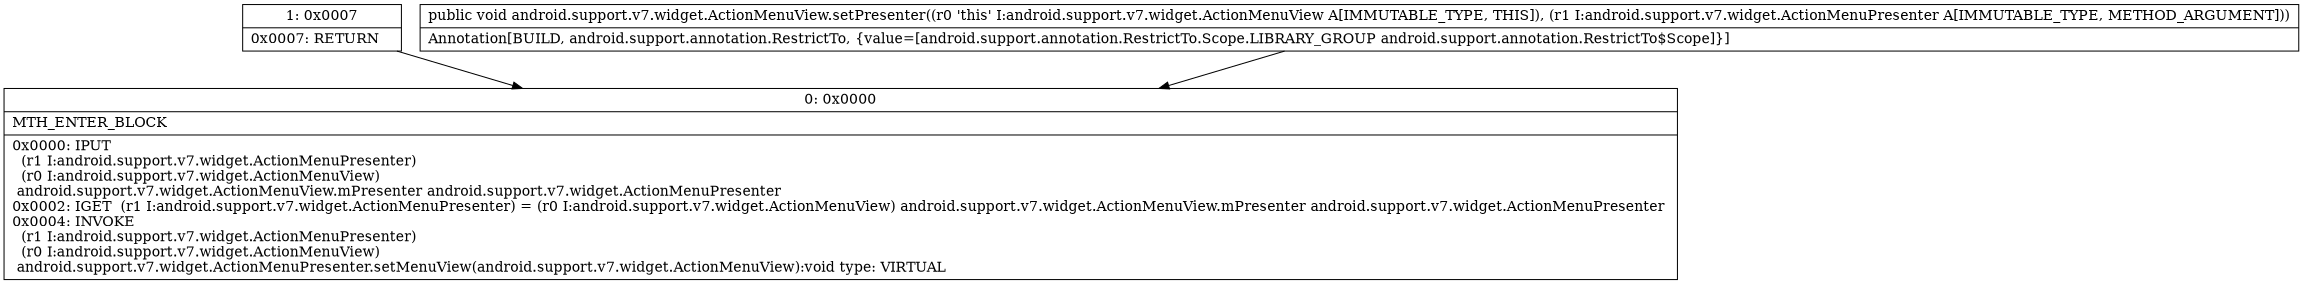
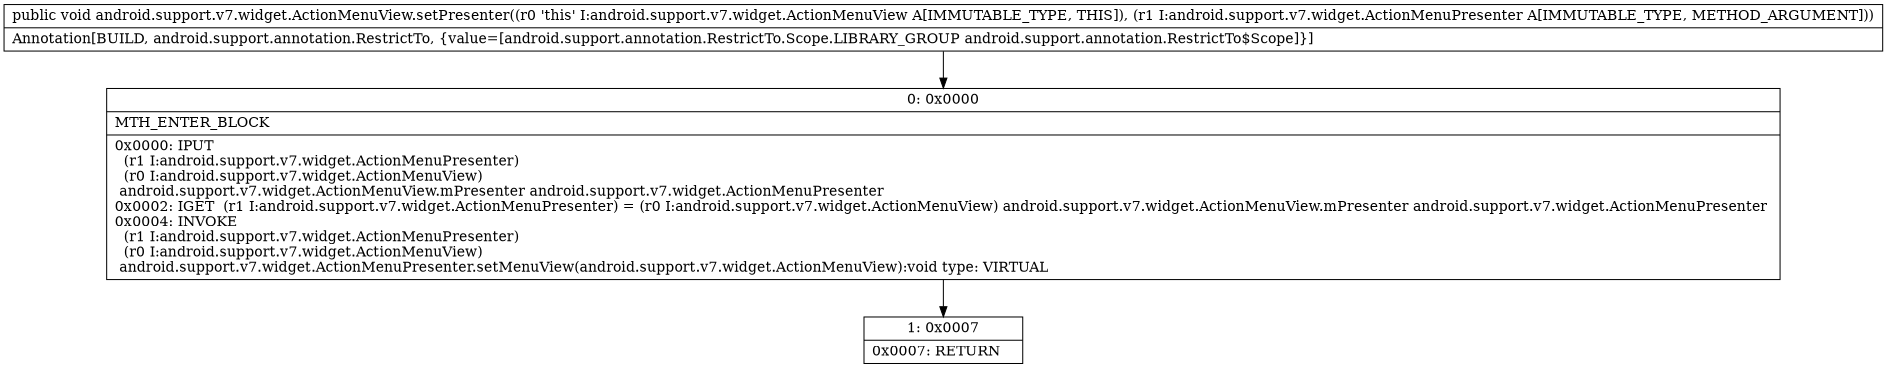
edge "1: 0x0007" -> "0: 0x0000": reversed
